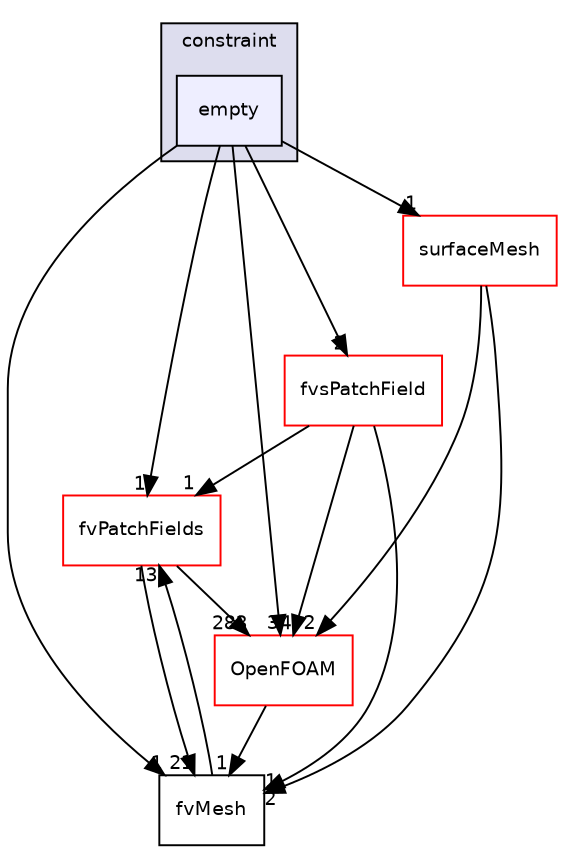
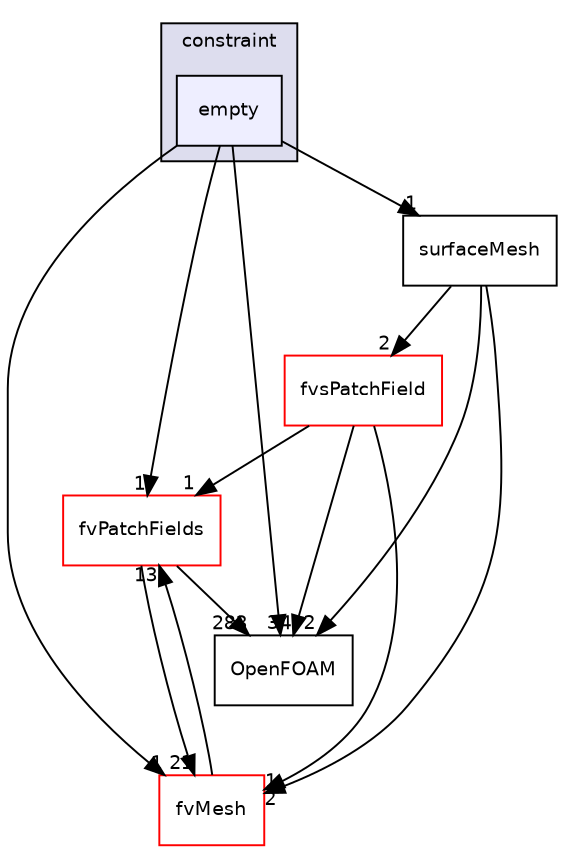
edge "empty" -> "fvsPatchField": now "surfaceMesh" -> "fvsPatchField"
node "surfaceMesh": color red -> black
node "OpenFOAM": color red -> black
edge "OpenFOAM" -> "fvMesh": removed
node "fvMesh": color black -> red
